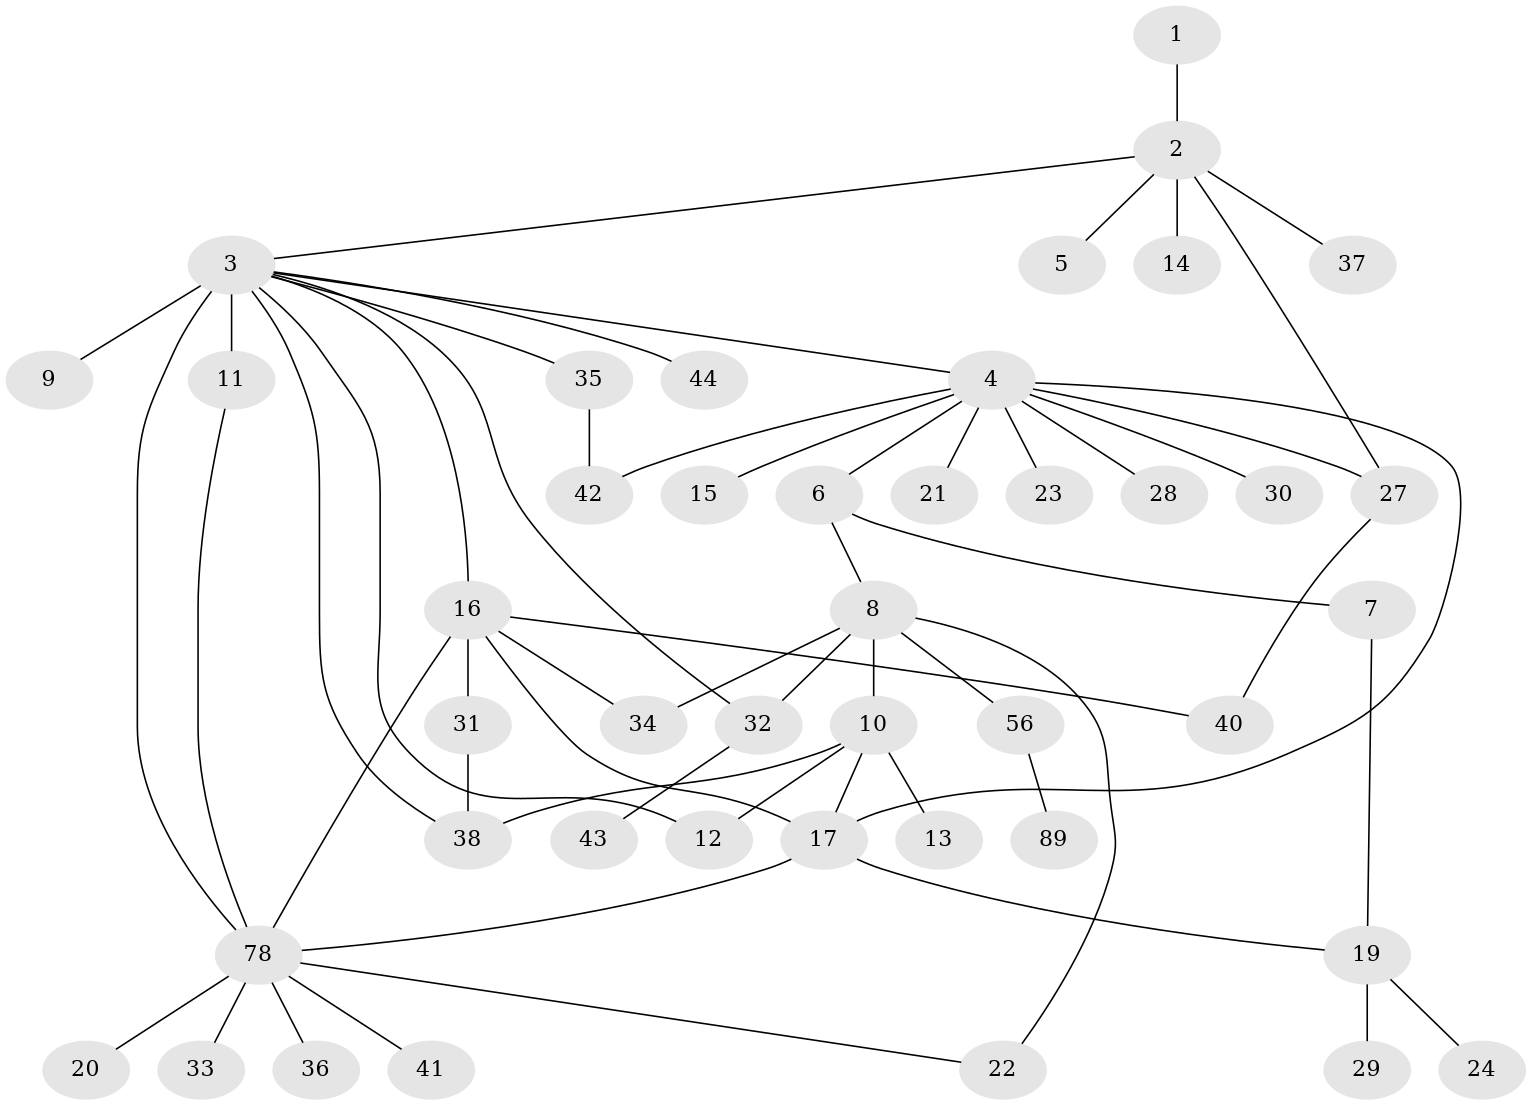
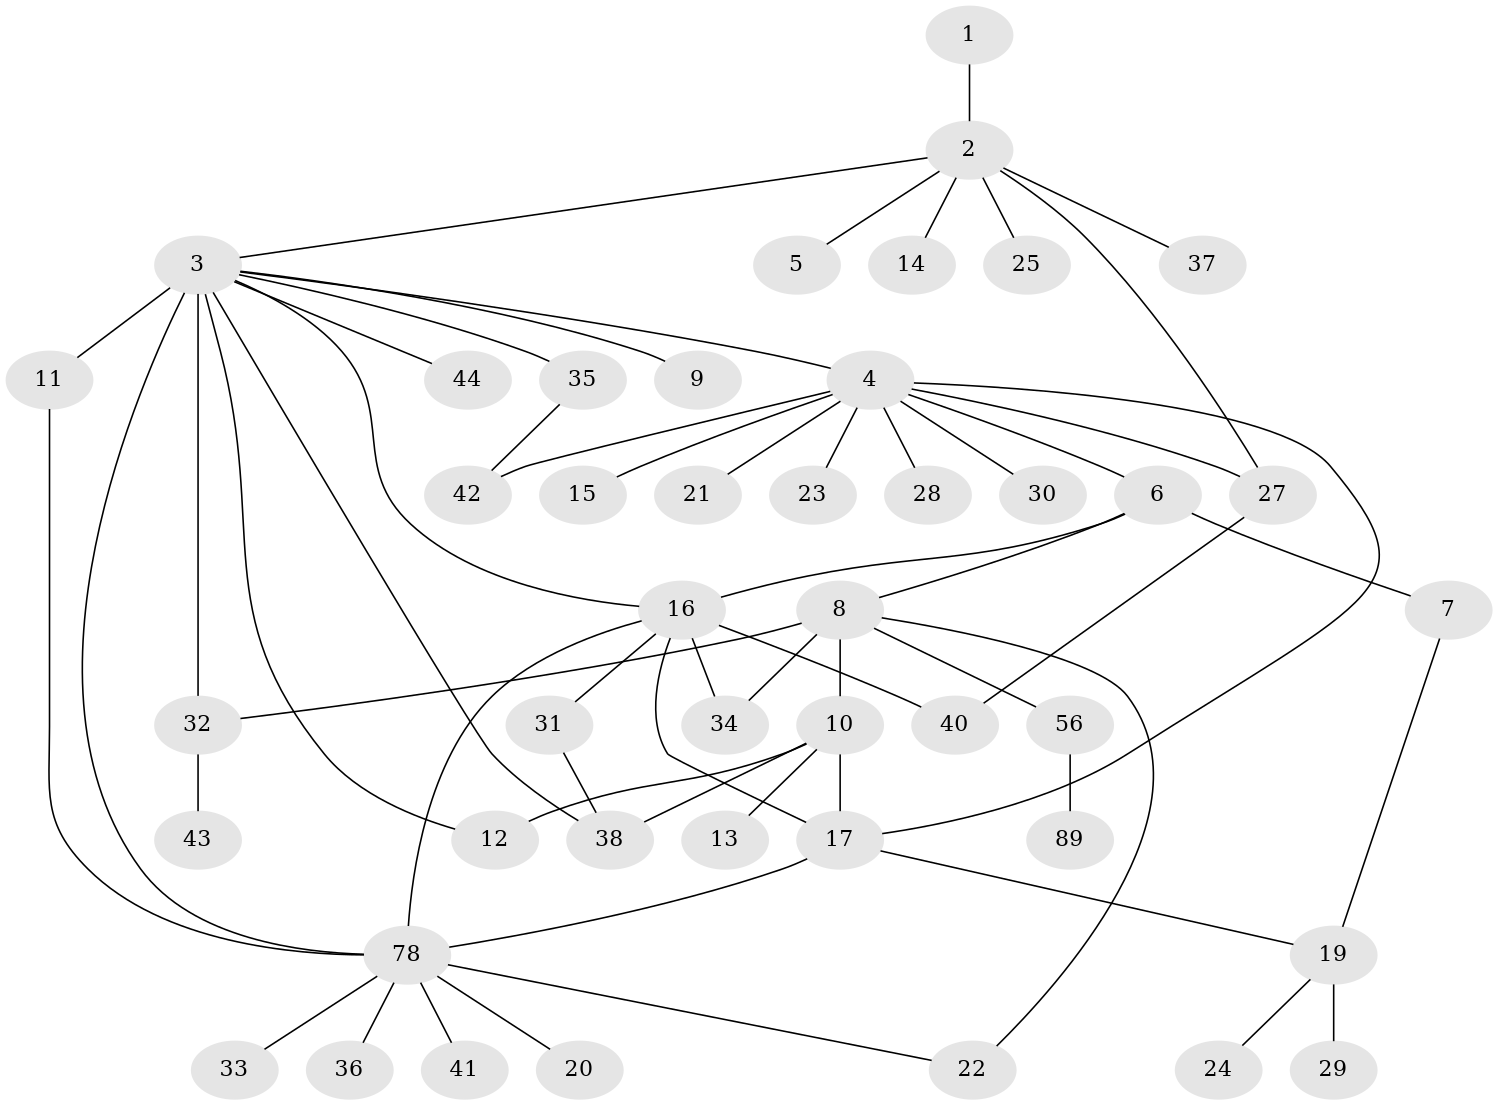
node "25": added
edge "6" -- "16": added
